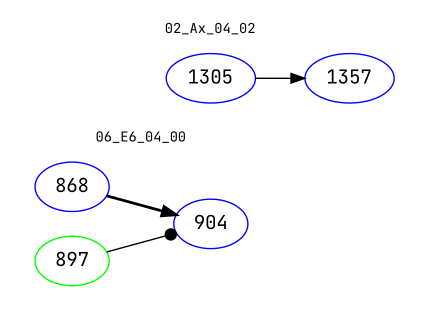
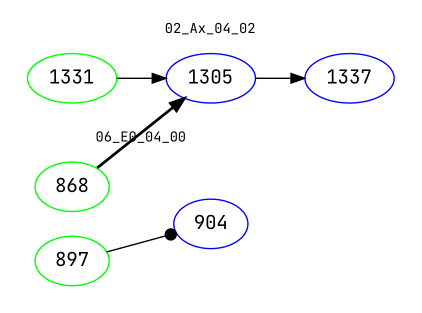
node "1331": added
node "1357": label "1357" -> "1337"
cluster "06_E6_04_00": label "06_E6_04_00" -> "06_E0_04_00"
node "868": color blue -> green
edge "868" -> "904": now "868" -> "1305"
